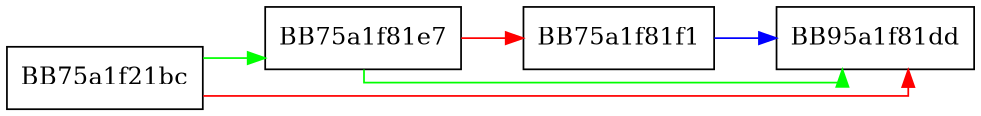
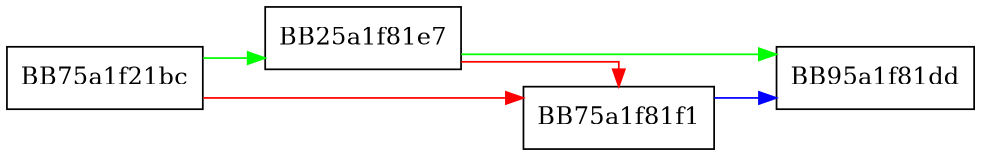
node "BB75a1f81e7": label "BB75a1f81e7" -> "BB25a1f81e7"
edge "BB75a1f21bc" -> "BB95a1f81dd": now "BB75a1f21bc" -> "BB75a1f81f1"
